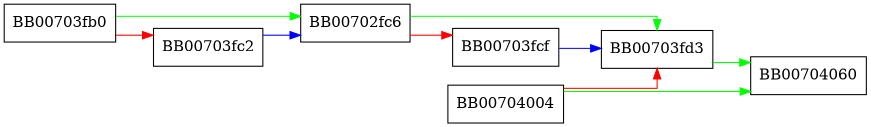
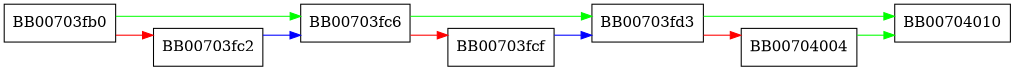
node "BB00702fc6": label "BB00702fc6" -> "BB00703fc6"
node "BB00704060": label "BB00704060" -> "BB00704010"
edge "BB00704004" -> "BB00703fd3": reversed
